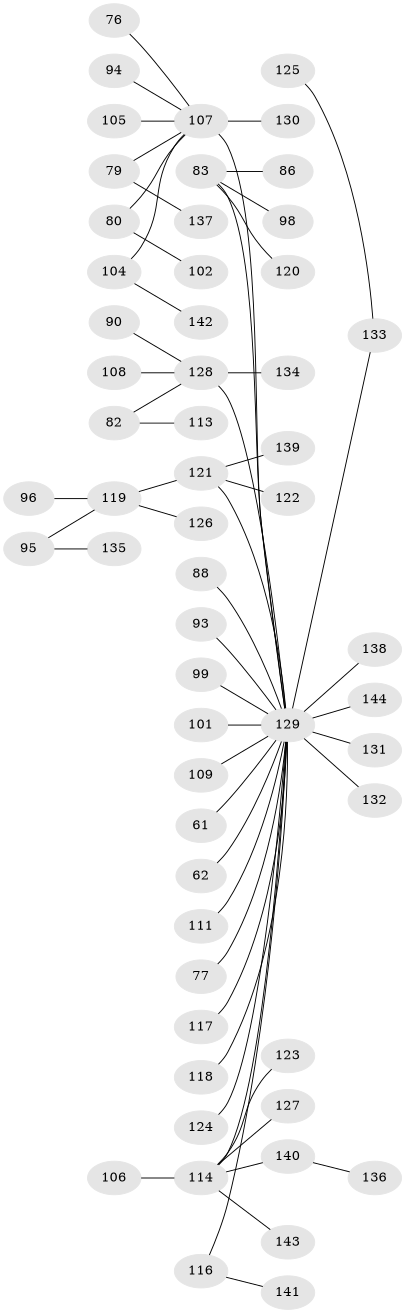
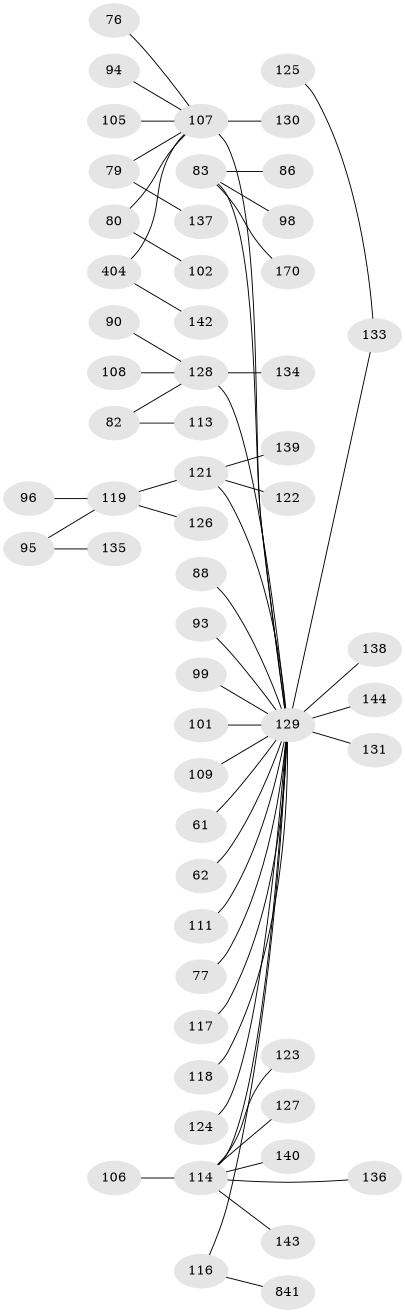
node "104": label "104" -> "404"
node "120": label "120" -> "170"
node "132": removed
edge "140" -- "136": now "114" -- "136"
node "141": label "141" -> "841"
